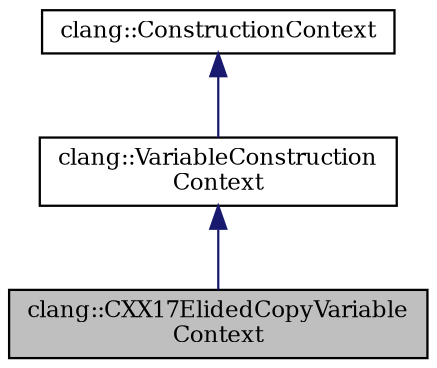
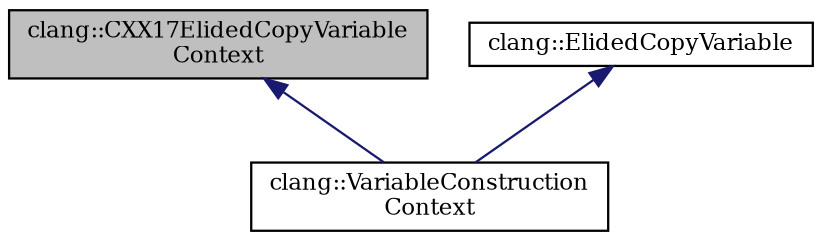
node "clang::ConstructionContext": label "clang::ConstructionContext" -> "clang::ElidedCopyVariable"
edge "clang::CXX17ElidedCopyVariable Context" -> "clang::VariableConstruction Context": reversed
